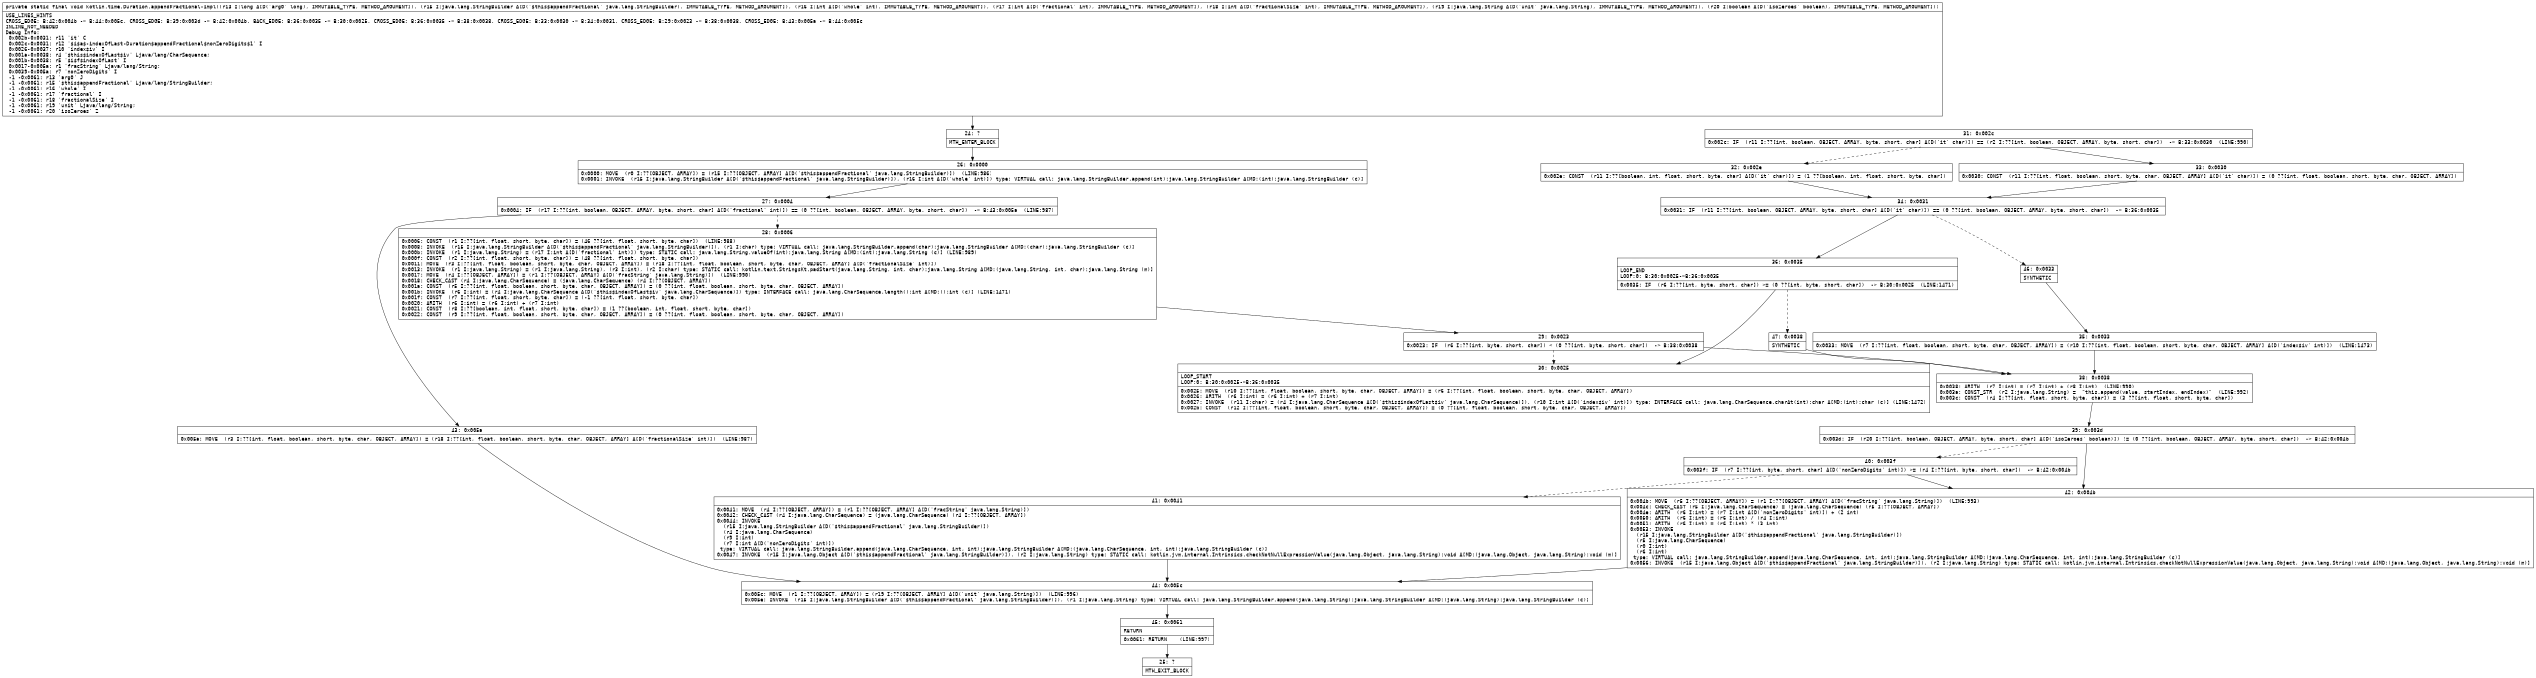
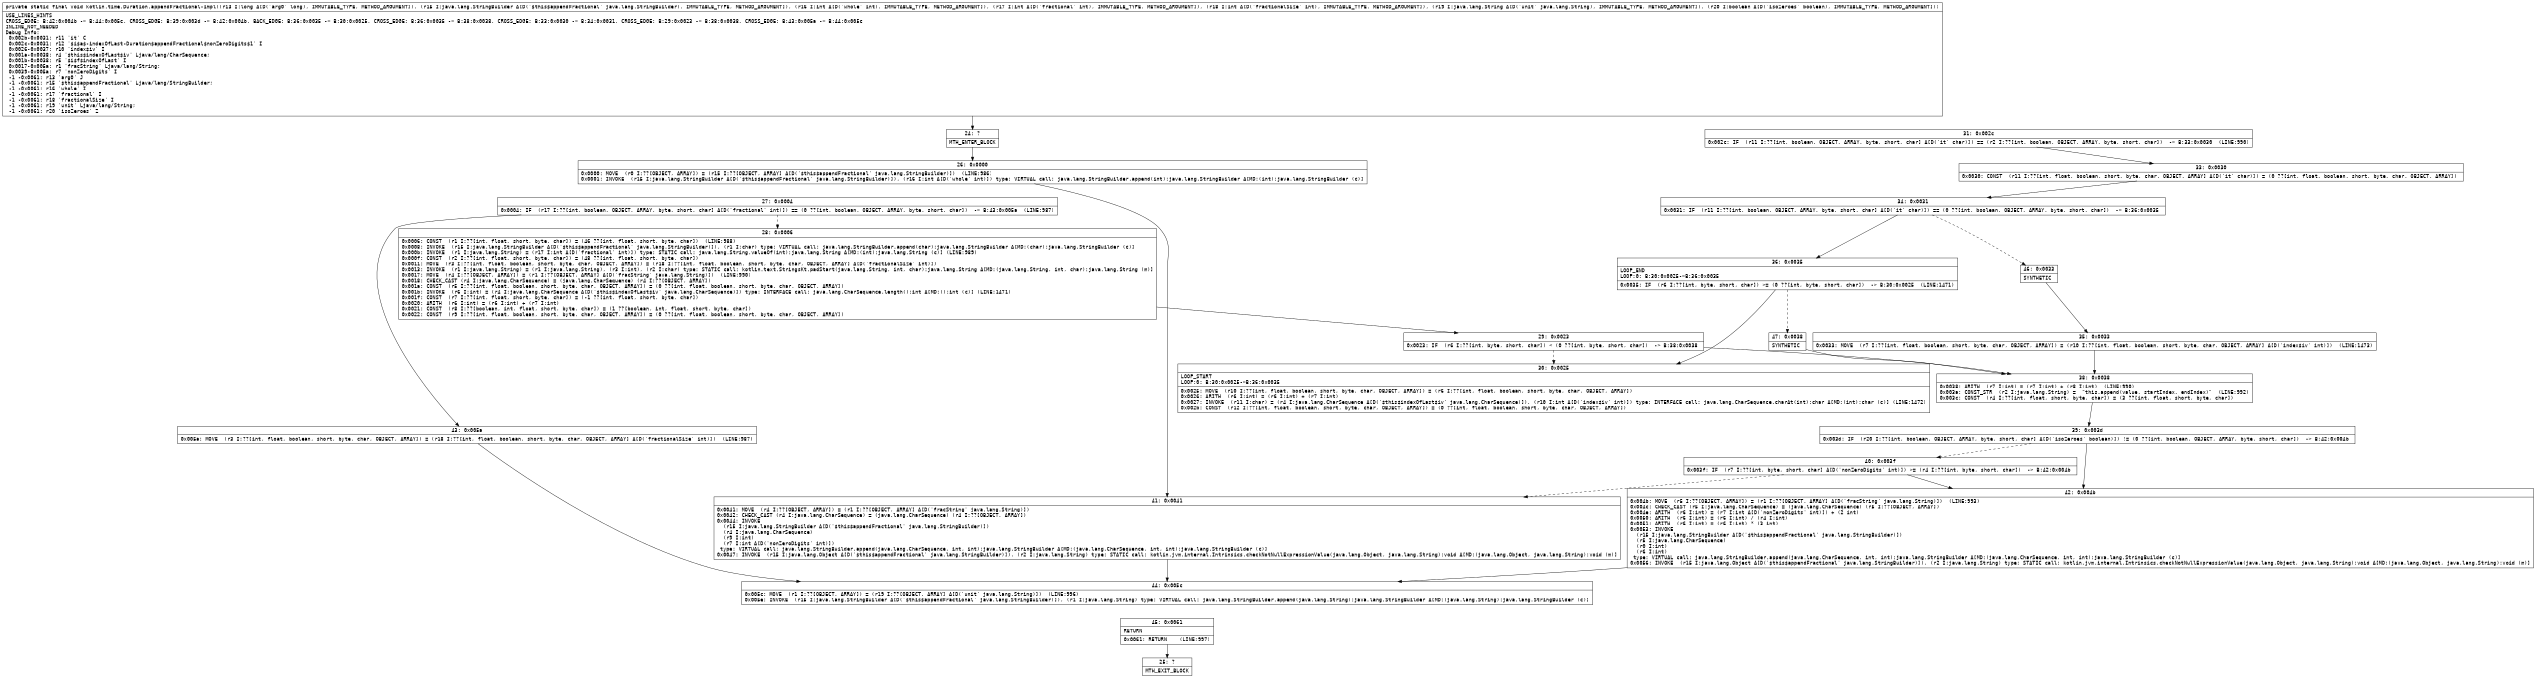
node "32: 0x002e": removed
edge "26: 0x0000" -> "27: 0x0004": now "26: 0x0000" -> "41: 0x0041"
edge "44: 0x005c" -> "45: 0x0061": removed
